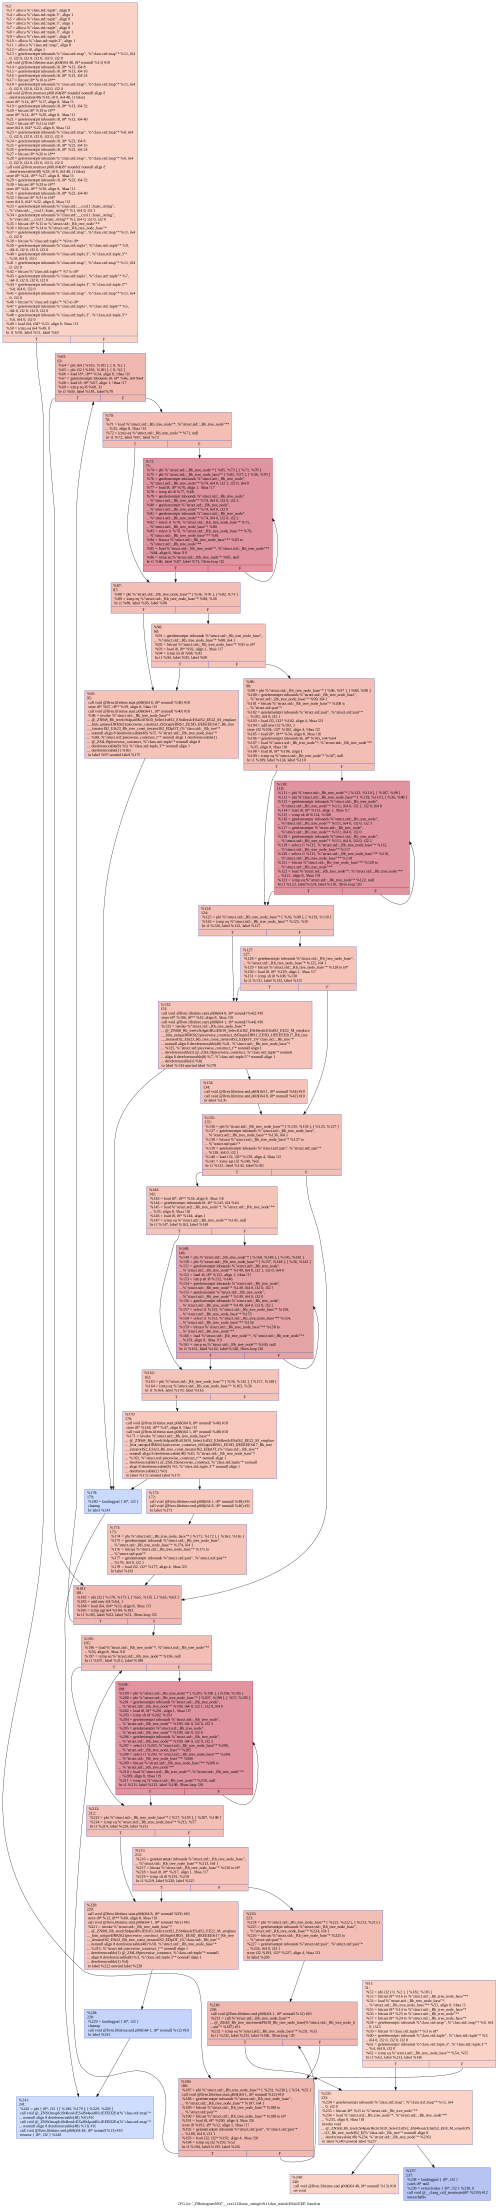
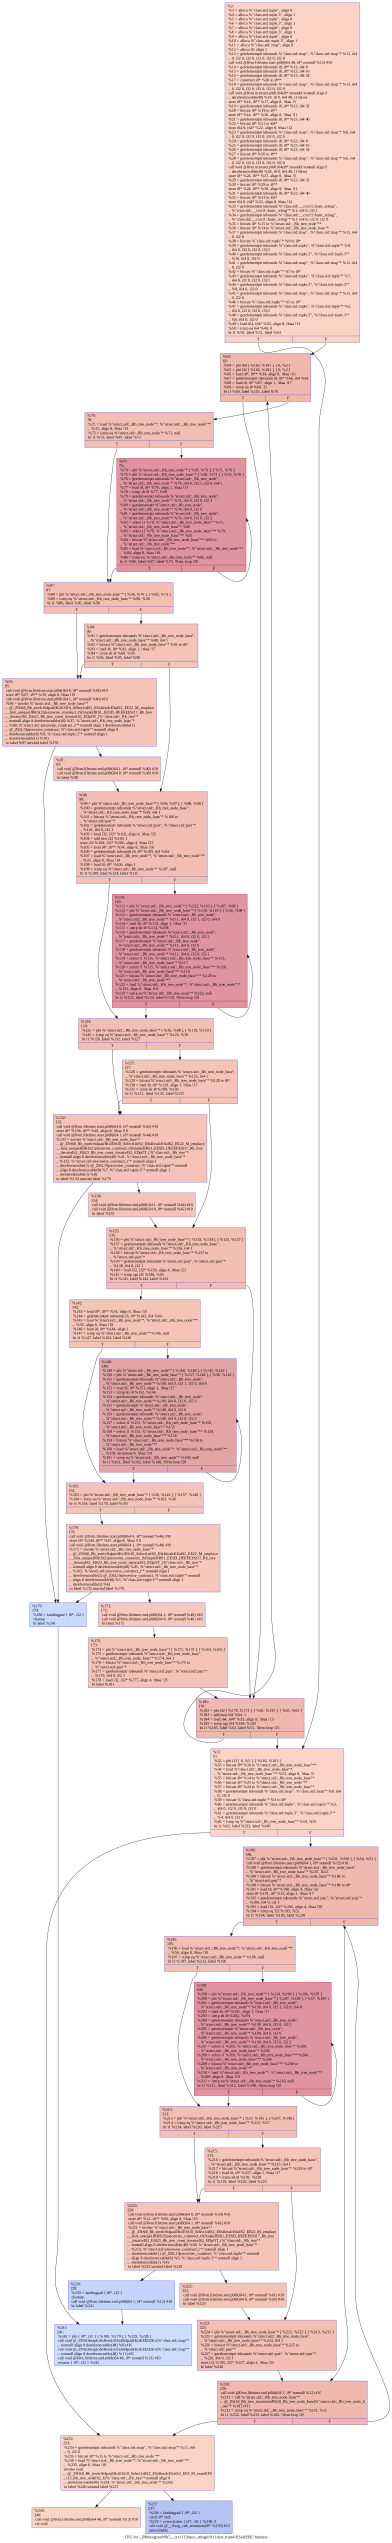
node "%2:": text "%17 = bitcast i8* %16 to i8**" -> "%17 = construct i8* %16 to i8**"
node "%97:": added
edge "%2:" -> "%186:": now "%2:" -> "%51:"
node "%148:": text "... %159, align 8, !tbaa !19" -> "... %159, terminate 8, !tbaa !19"
edge "%181:" -> "%195:": now "%181:" -> "%51:"
node "%222:": added
